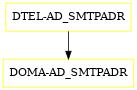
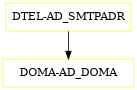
node "DOMA-AD_SMTPADR": label "DOMA-AD_SMTPADR" -> "DOMA-AD_DOMA"
